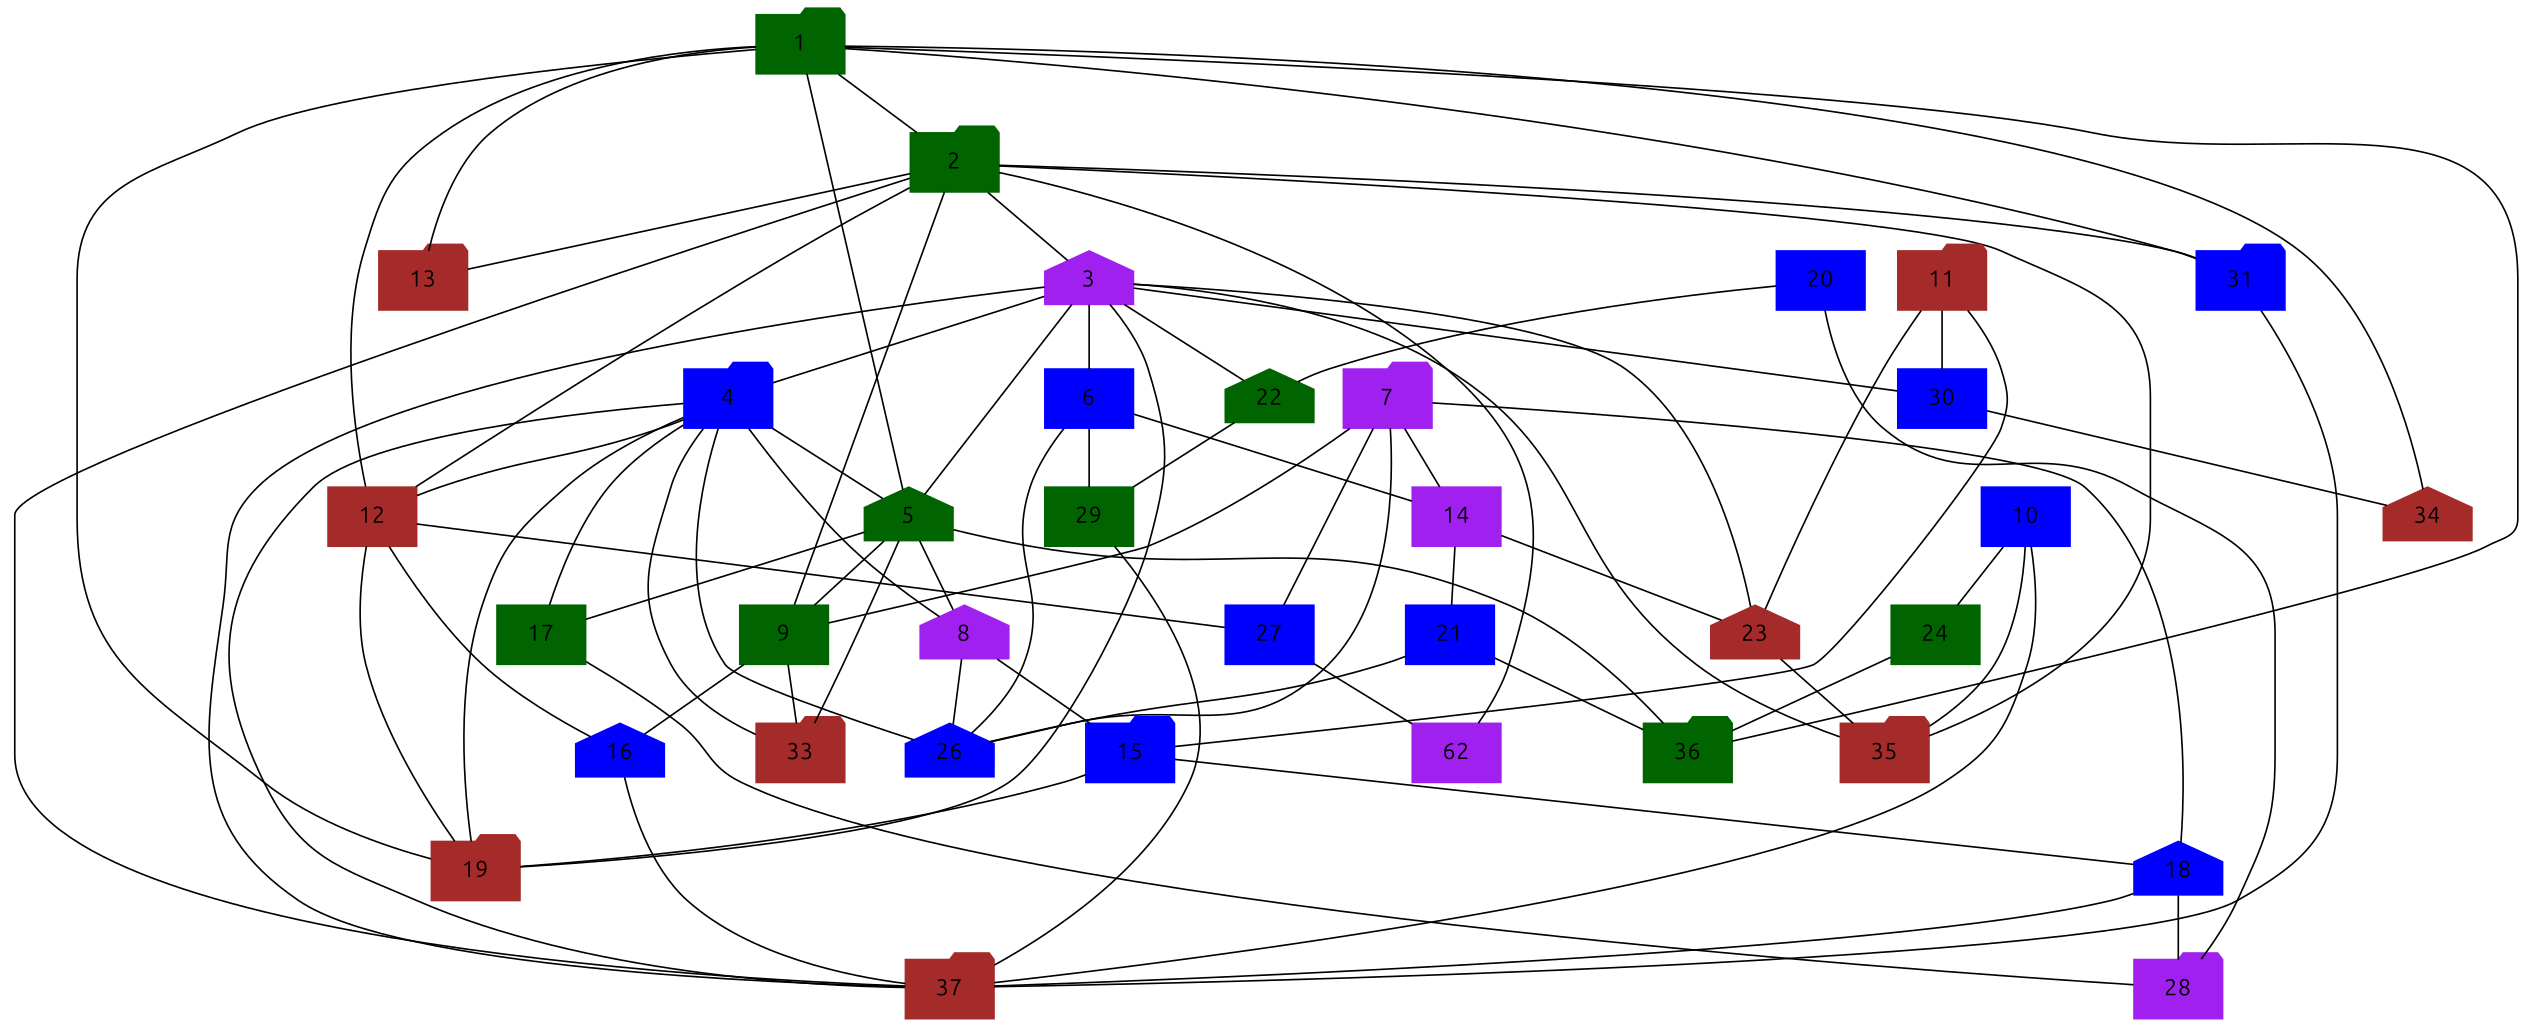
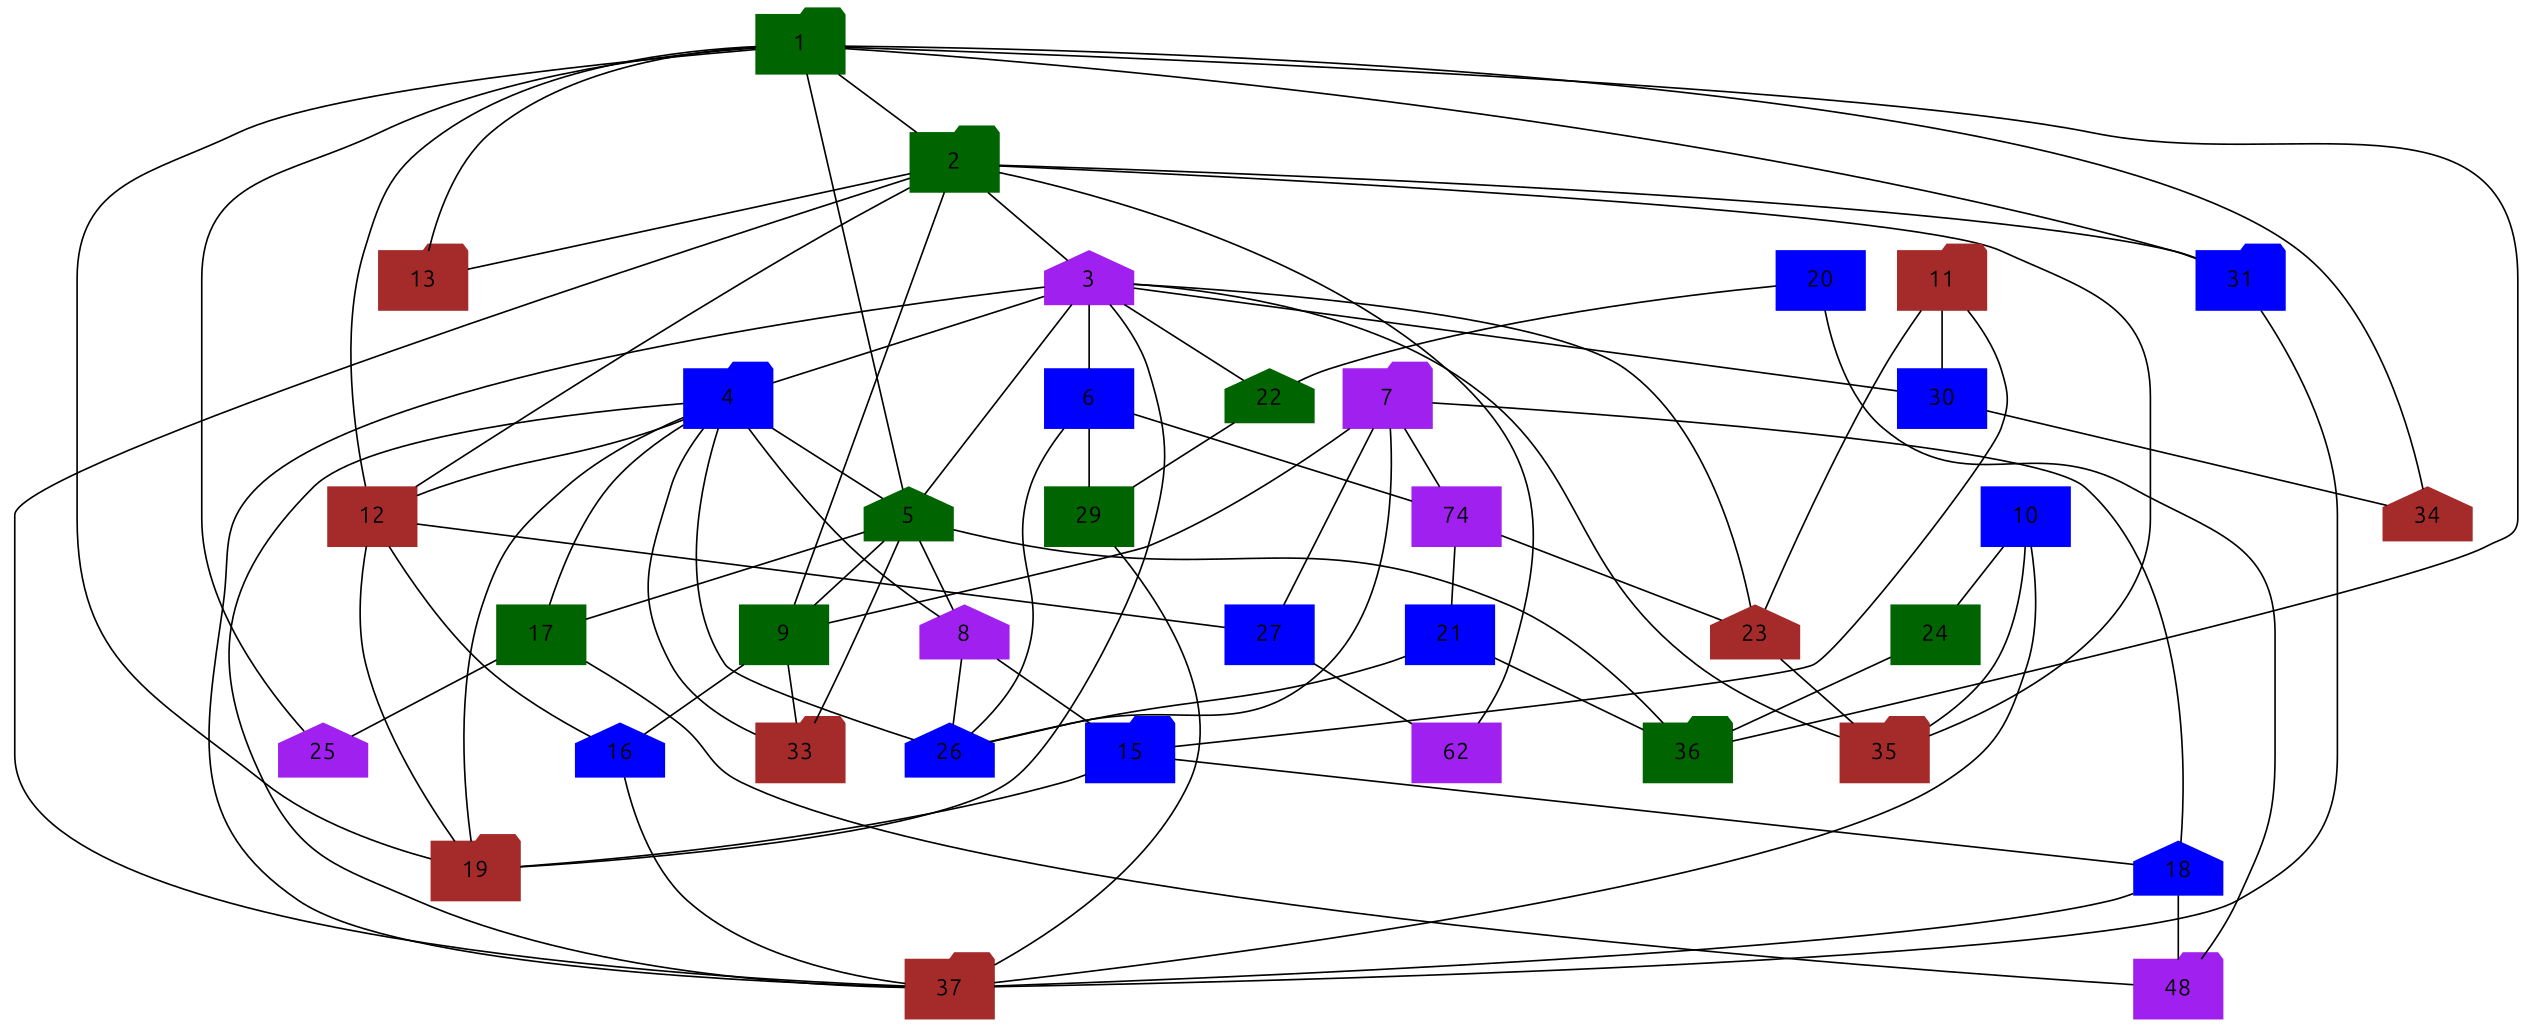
node "14": label "14" -> "74"
node "25": added
node "28": label "28" -> "48"
